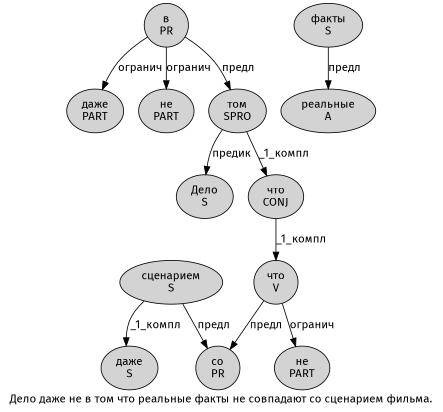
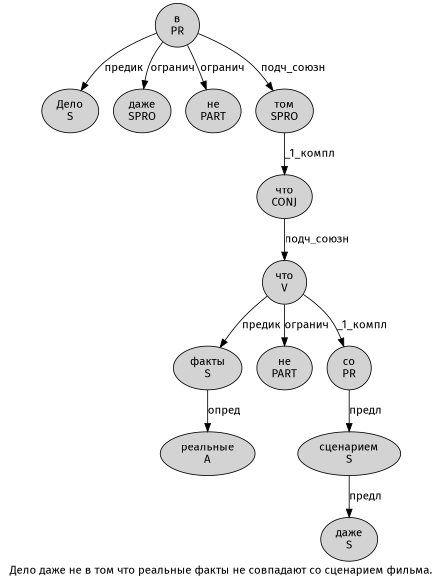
edge "в PR" -> "том SPRO": label "предл" -> "подч_союзн"
edge "факты S" -> "реальные A": label "предл" -> "опред"
node "даже PART": label "даже PART" -> "даже SPRO"
edge "том SPRO" -> "Дело S": now "в PR" -> "Дело S"
edge "что CONJ" -> "что V": label "_1_компл" -> "подч_союзн"
edge "что V" -> "факты S": added, label "предик"
edge "сценарием S" -> "со PR": reversed
edge "сценарием S" -> "даже S": label "_1_компл" -> "предл"
edge "что V" -> "со PR": label "предл" -> "_1_компл"
